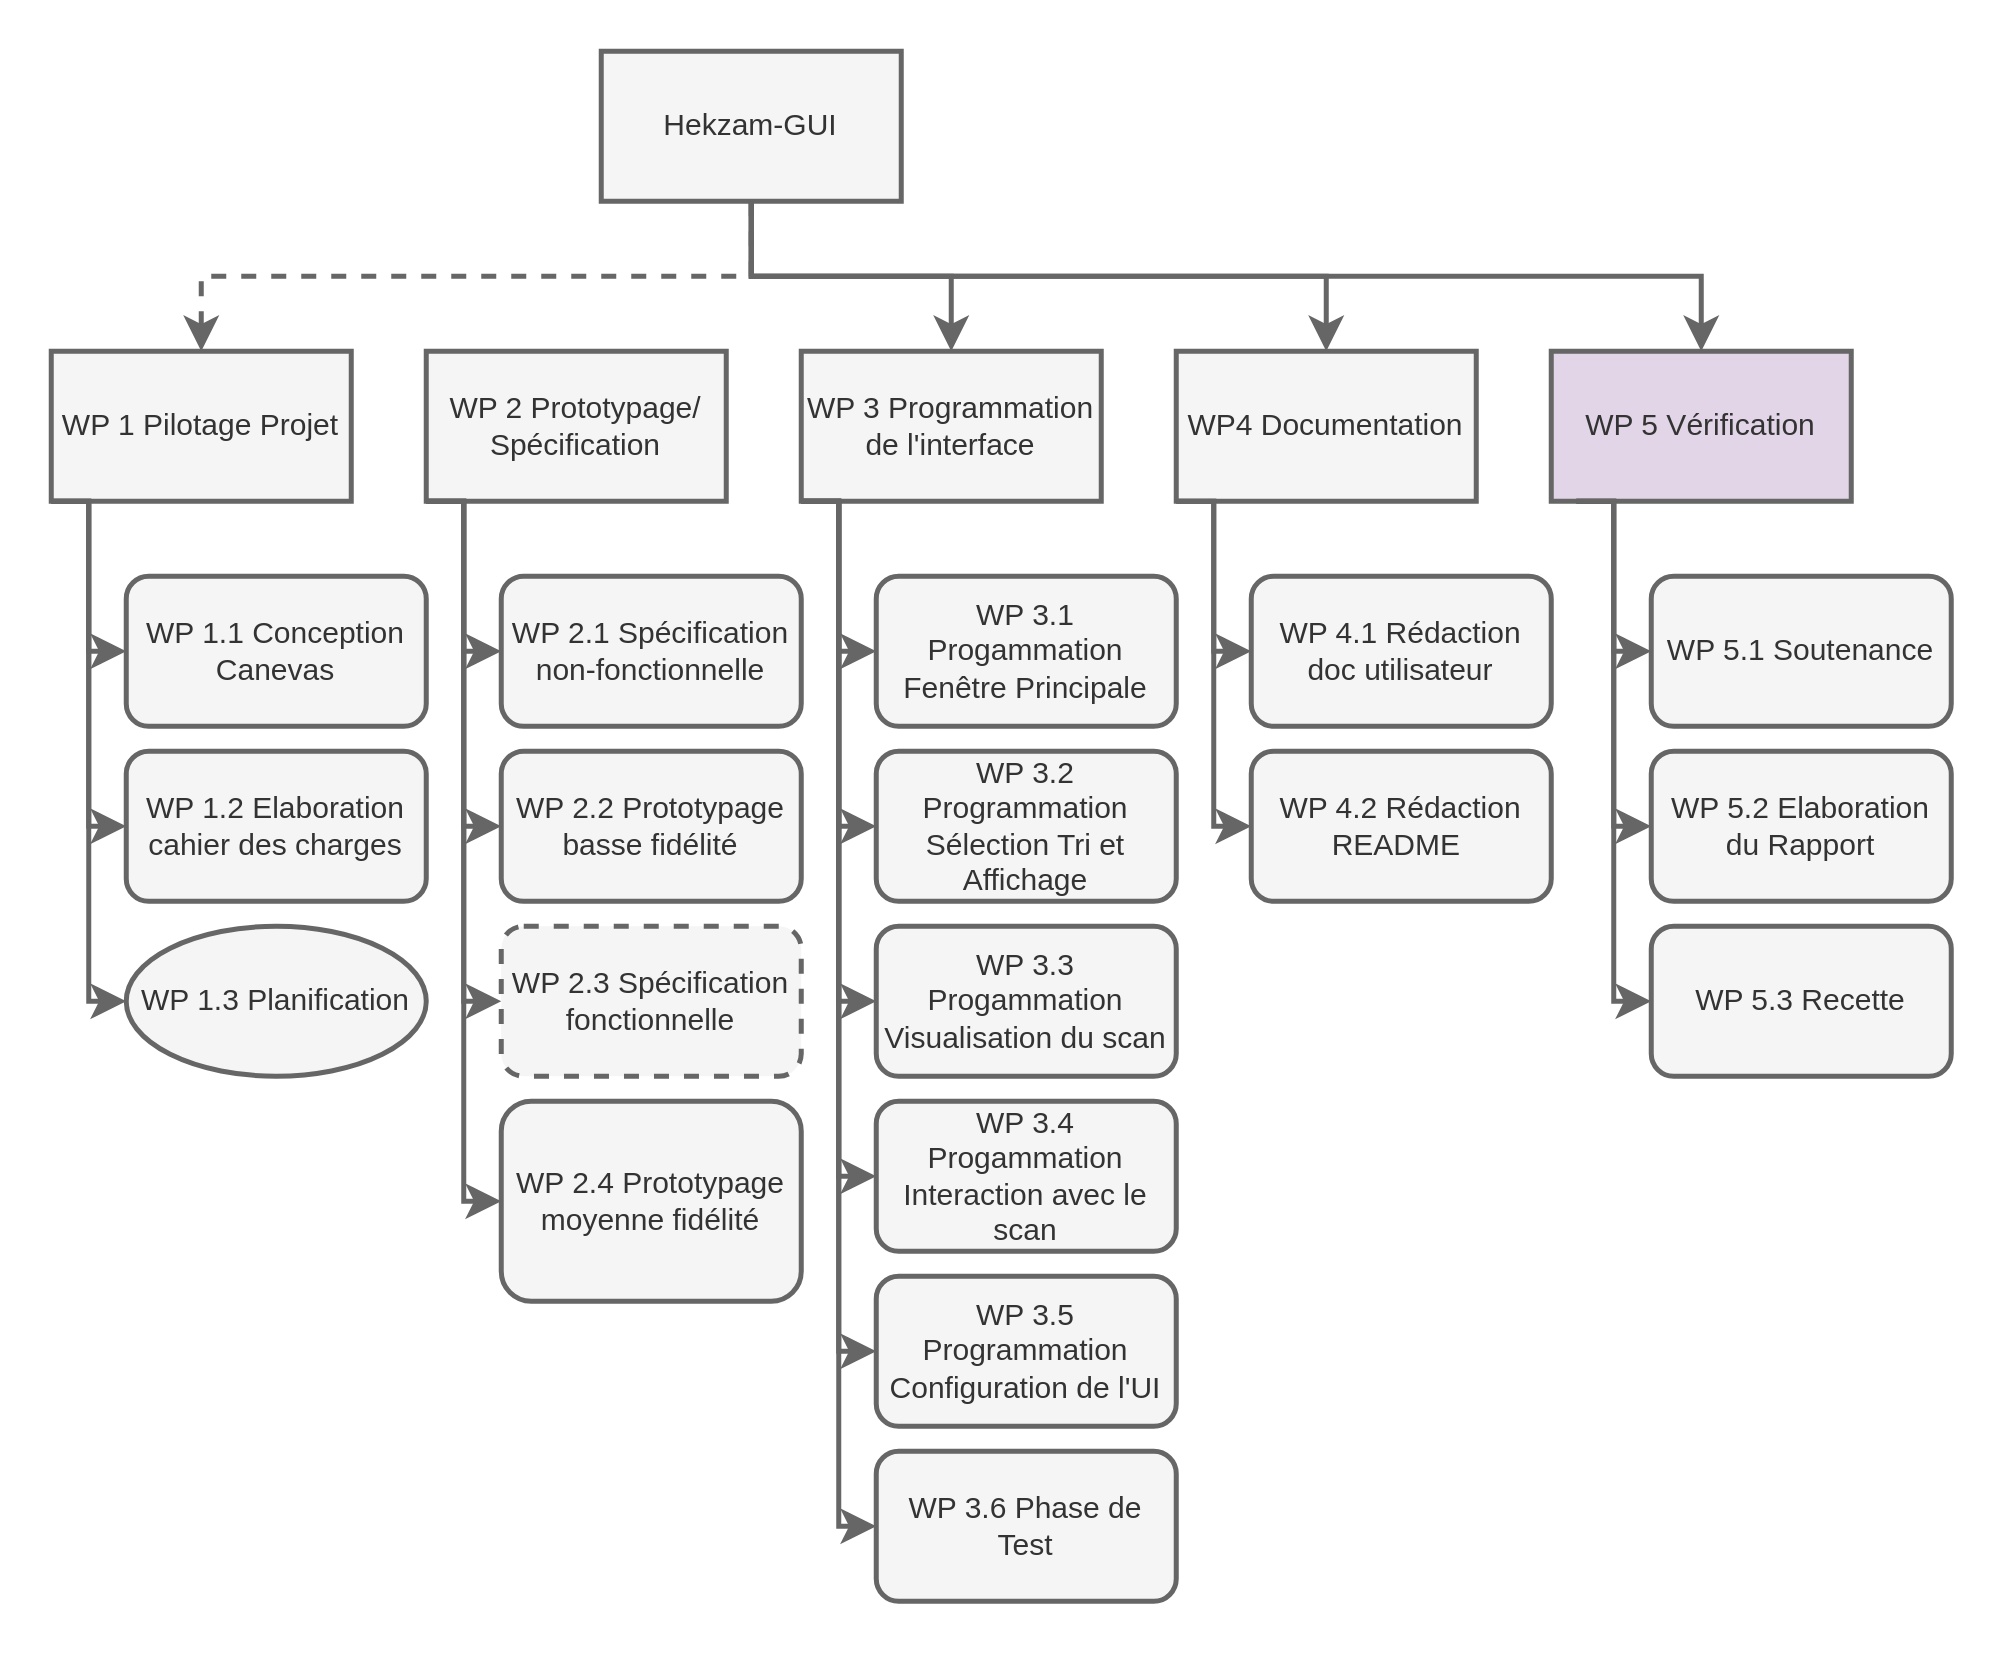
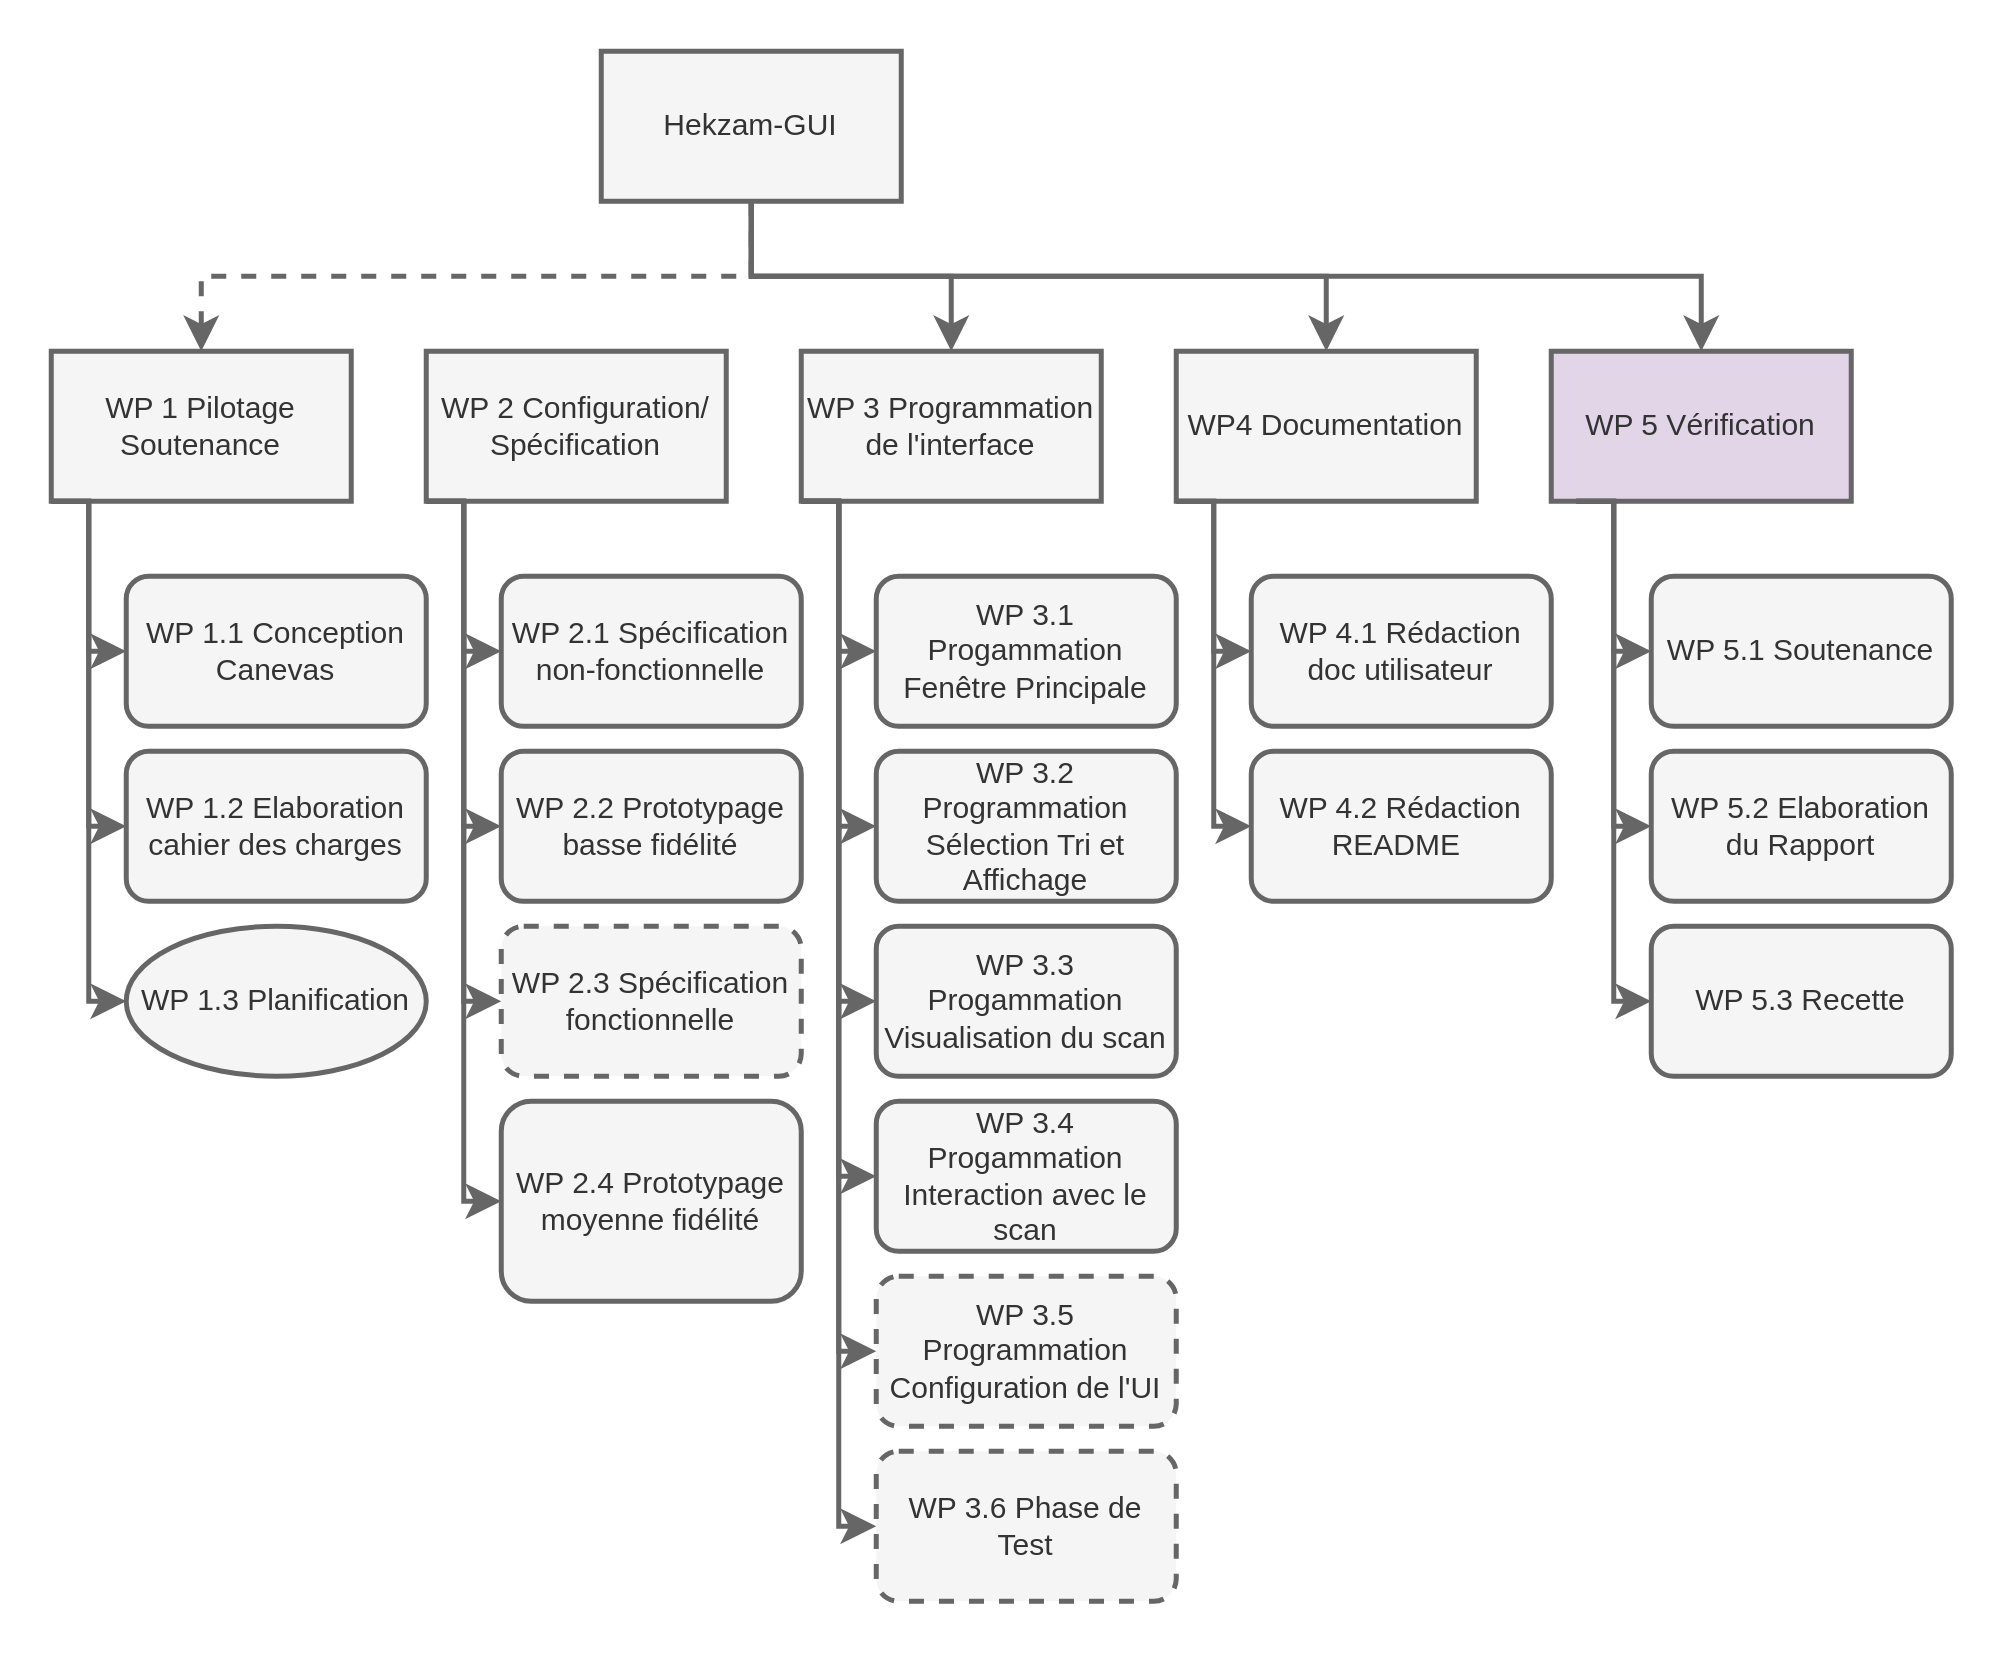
node "WP 1 Pilotage Projet": label "WP 1 Pilotage Projet" -> "WP 1 Pilotage Soutenance"
node "WP 2 Prototypage/ Spécification": label "WP 2 Prototypage/ Spécification" -> "WP 2 Configuration/ Spécification"
node "WP 3.5 Programmation Configuration de l'UI": style solid -> dashed
node "WP 3.6 Phase de Test": style solid -> dashed
